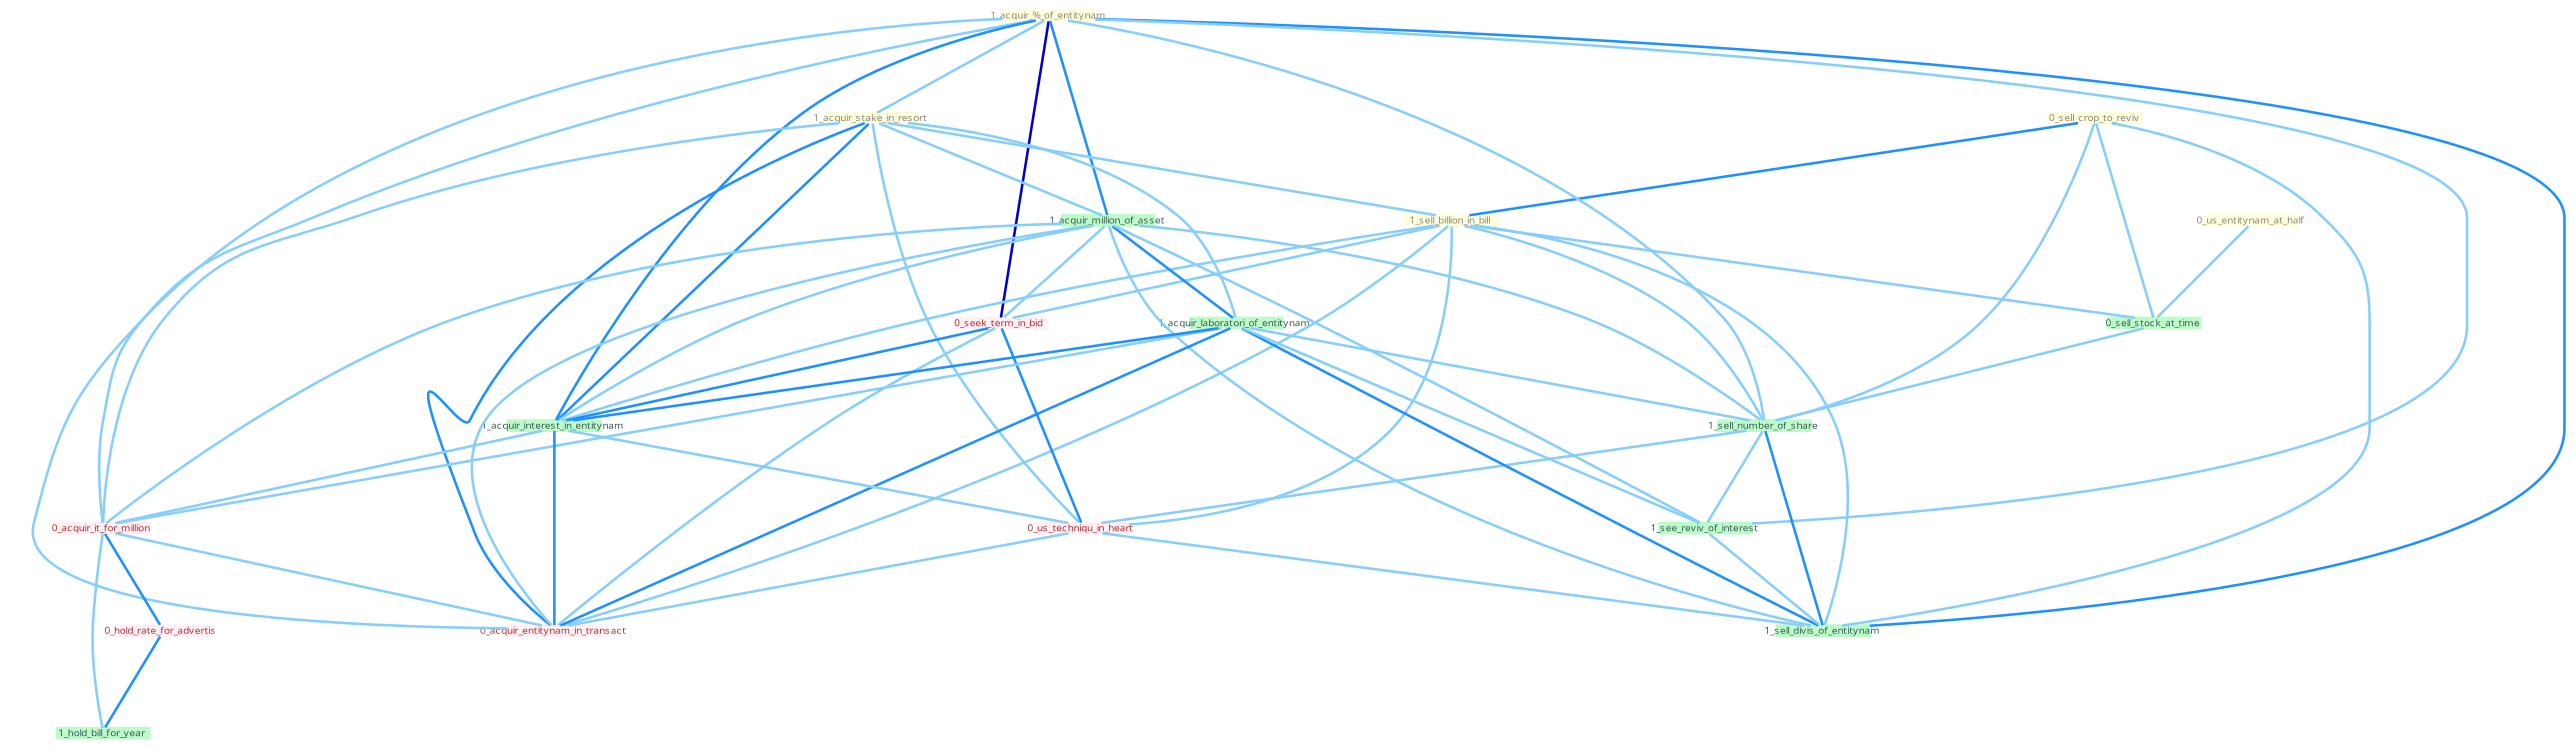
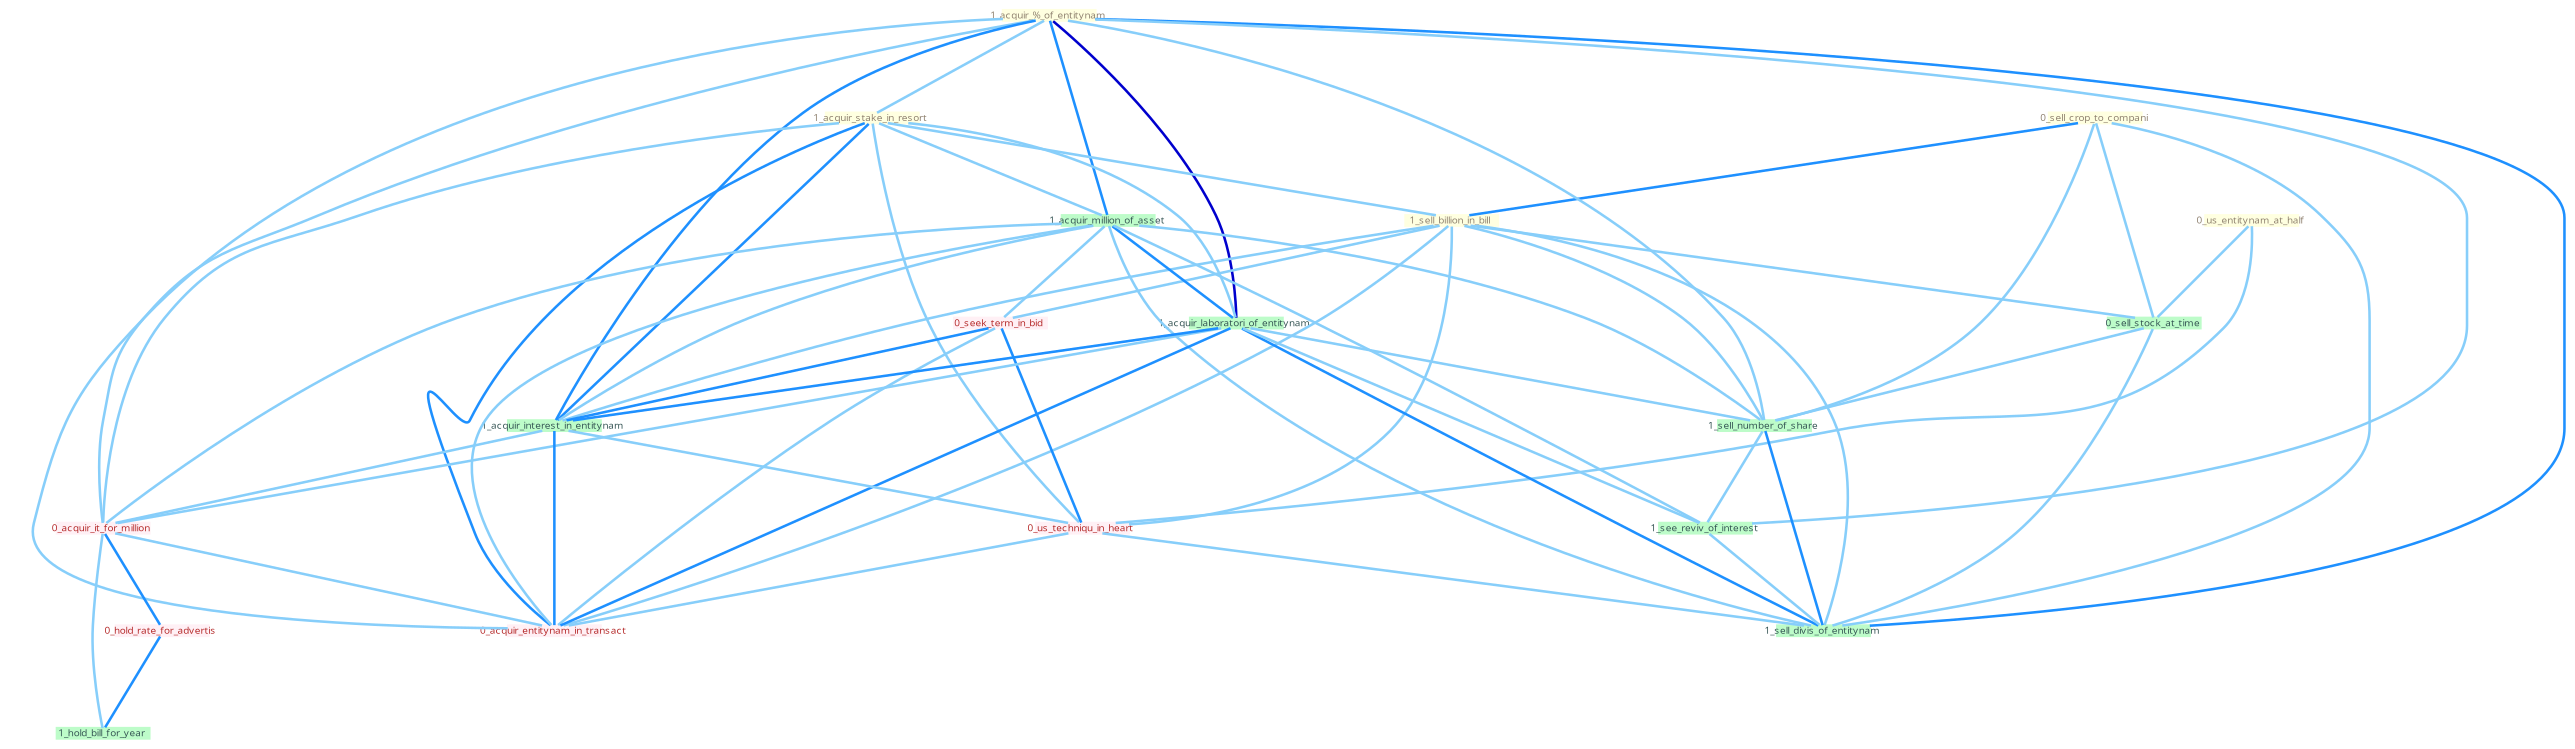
node "0_sell_crop_to_reviv": label "0_sell_crop_to_reviv" -> "0_sell_crop_to_compani"
edge "1_acquir_%_of_entitynam" -- "0_seek_term_in_bid": now "1_acquir_%_of_entitynam" -- "1_acquir_laboratori_of_entitynam"
edge "1_sell_number_of_share" -- "0_us_techniqu_in_heart": now "0_us_entitynam_at_half" -- "0_us_techniqu_in_heart"
edge "0_sell_stock_at_time" -- "1_sell_divis_of_entitynam": added
